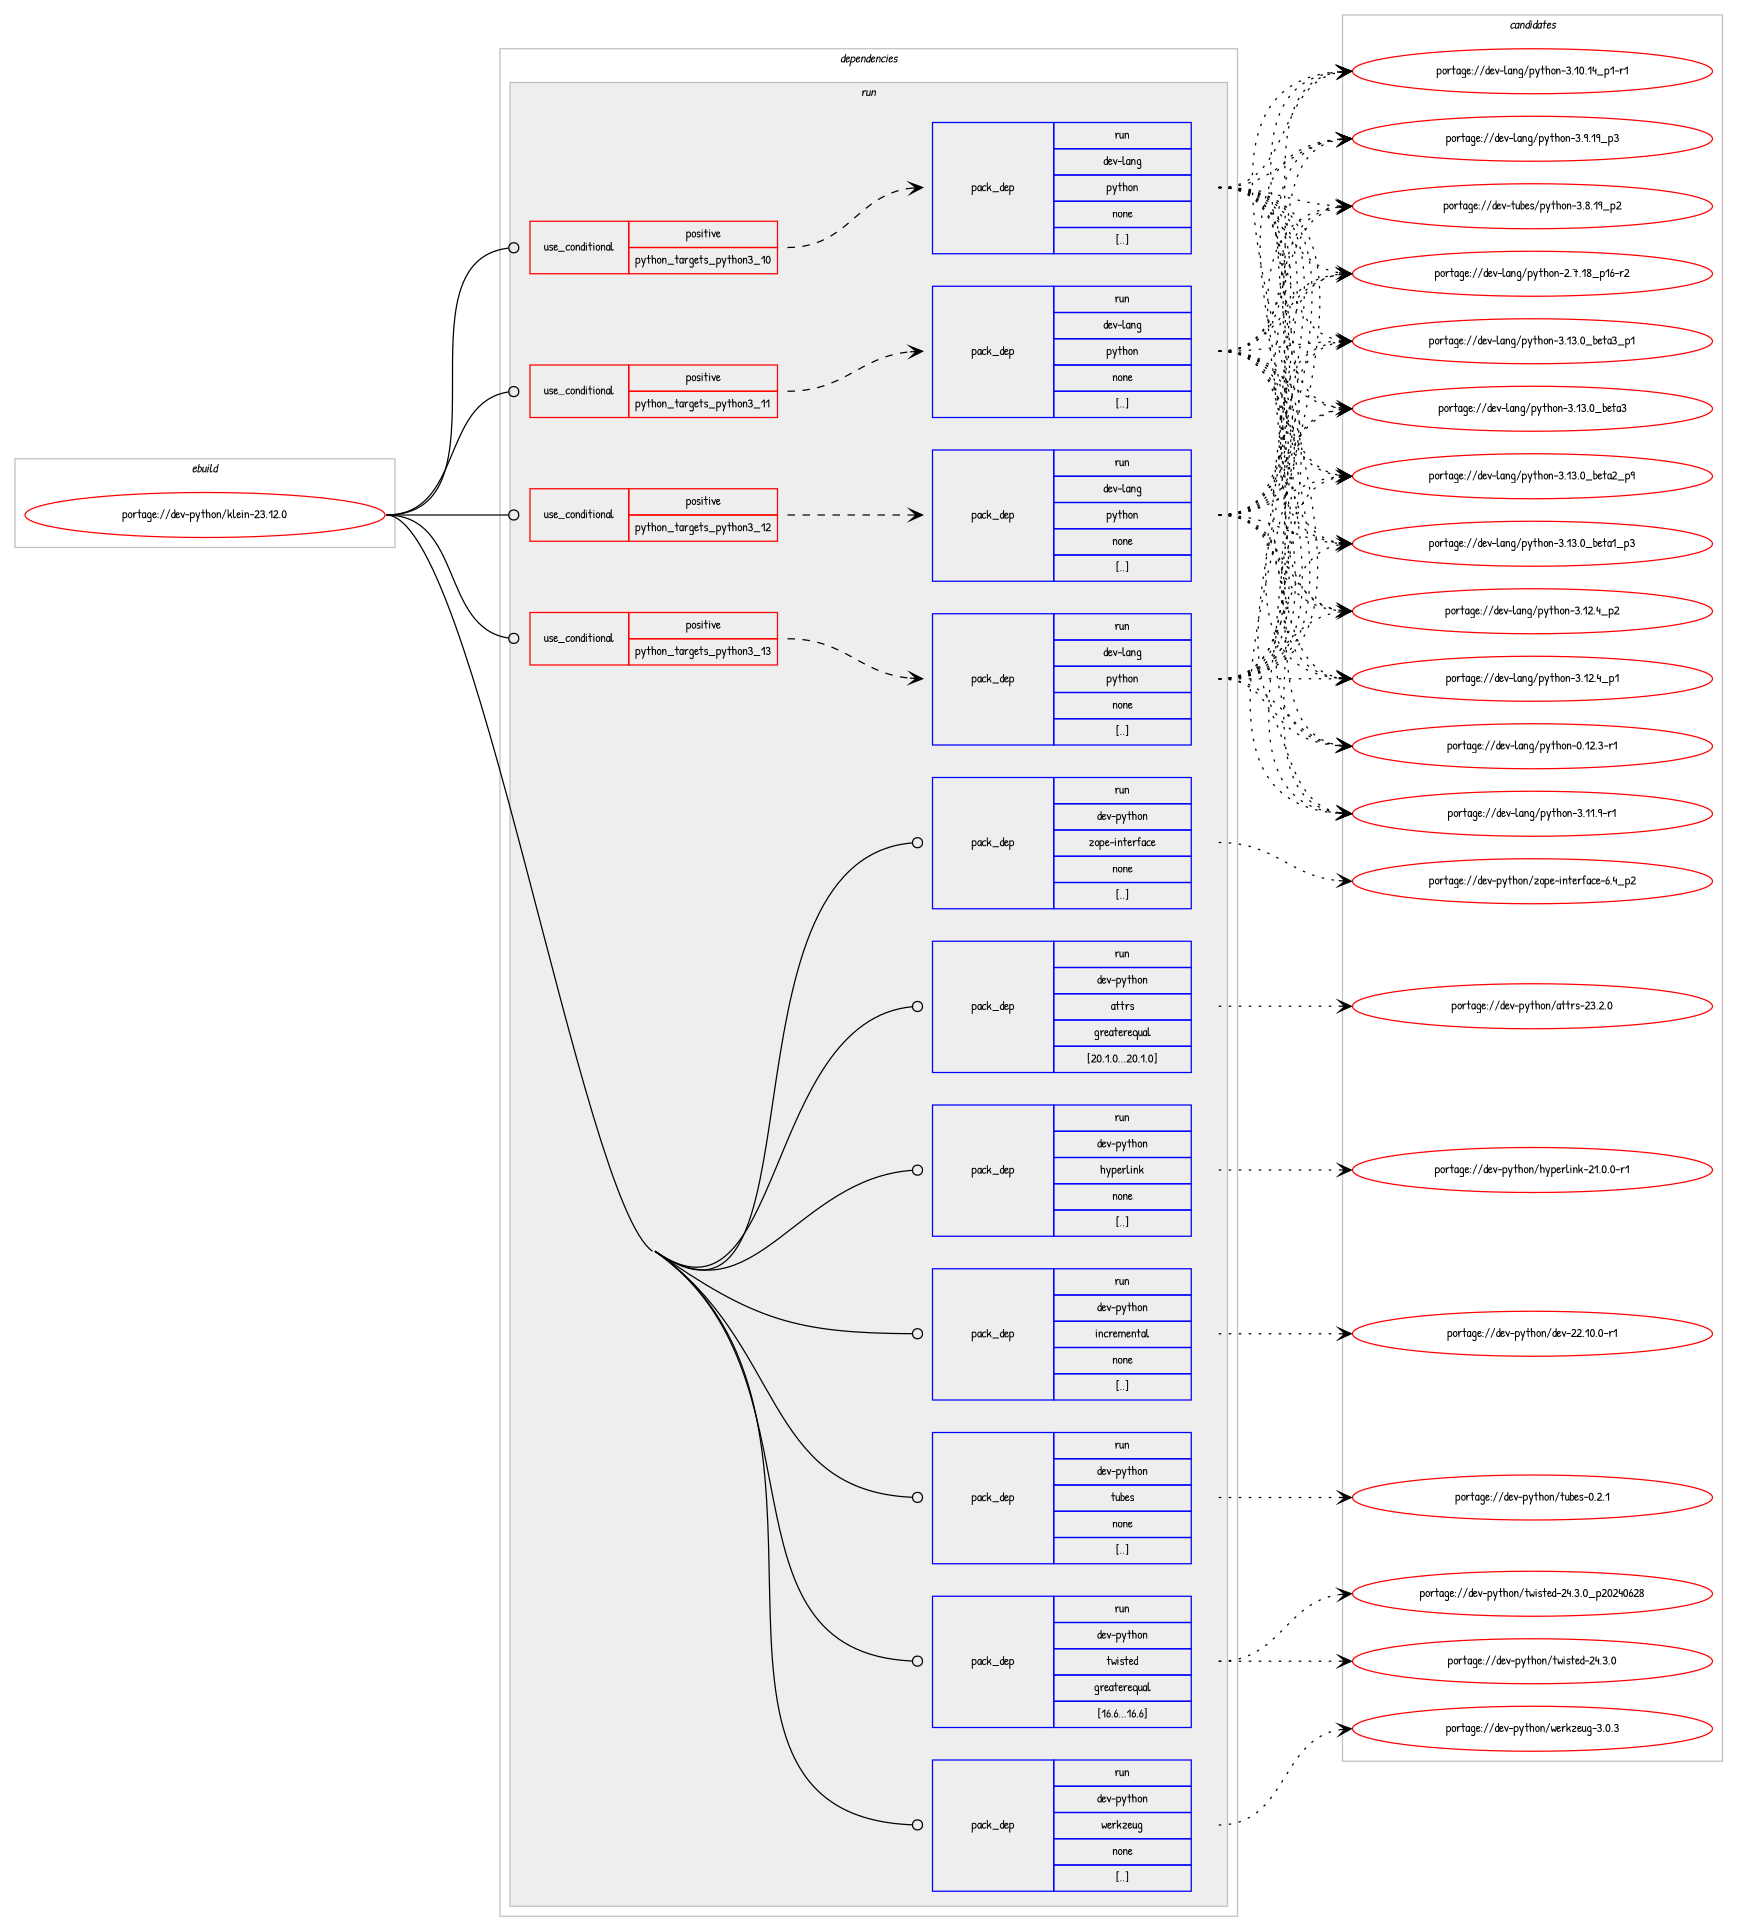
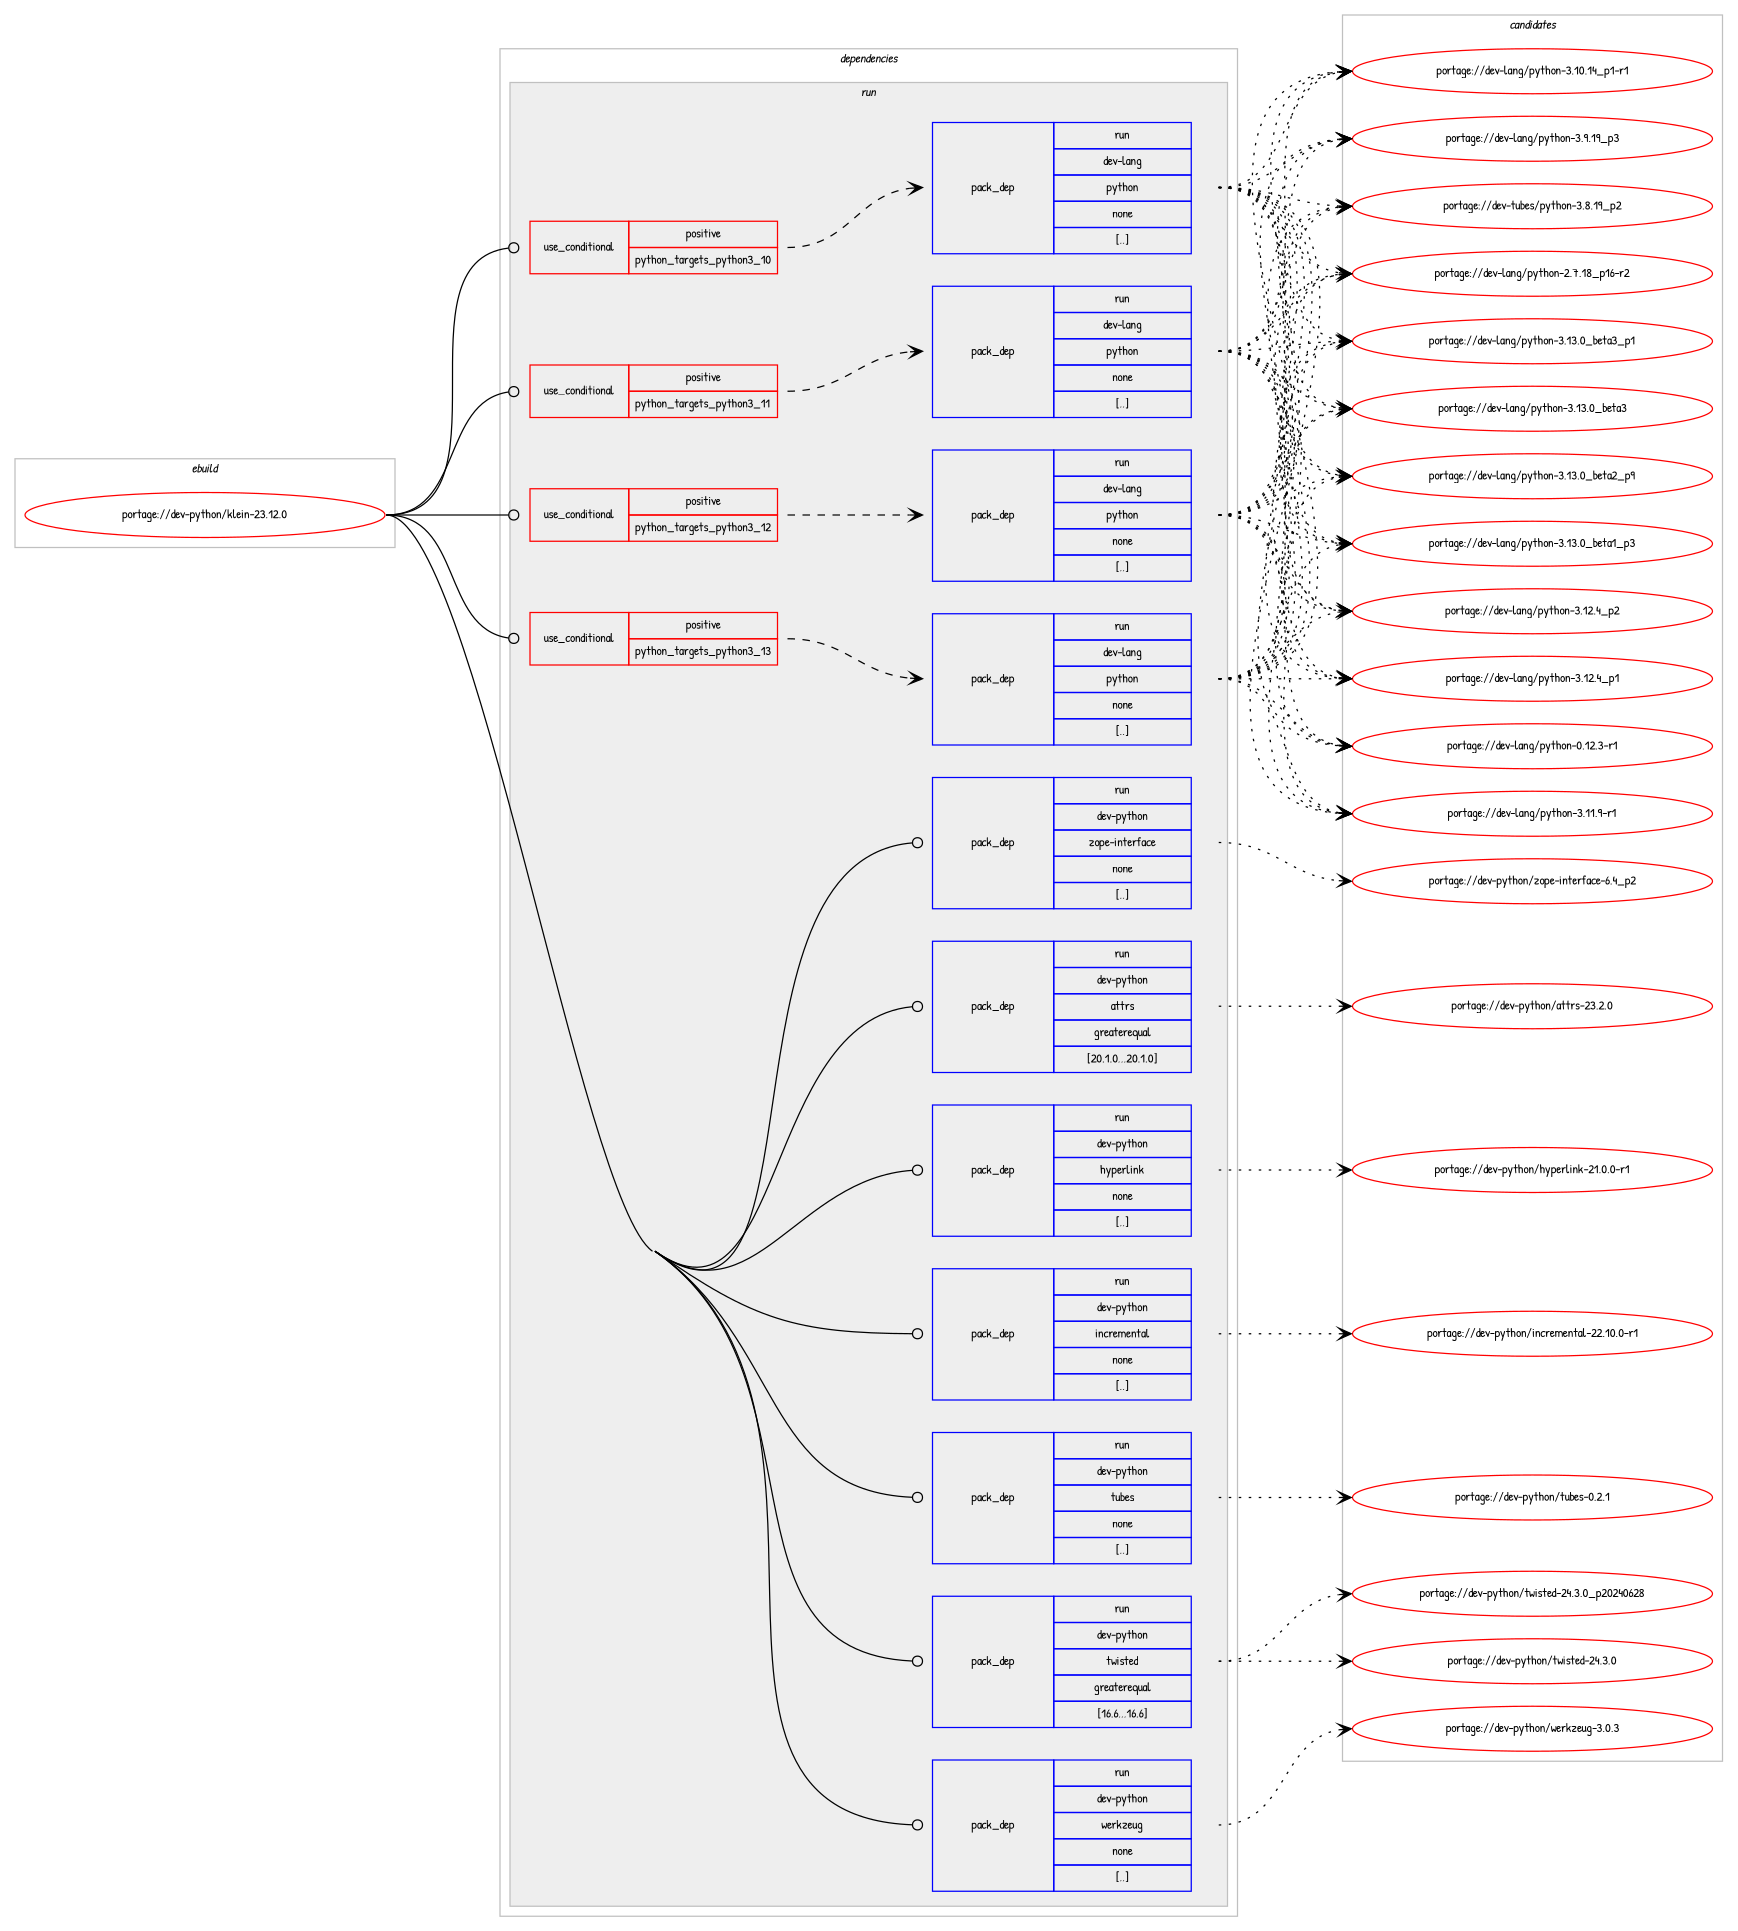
node "portage://dev-python/dev-22.10.0-r1": label "portage://dev-python/dev-22.10.0-r1" -> "portage://dev-python/incremental-22.10.0-r1"
